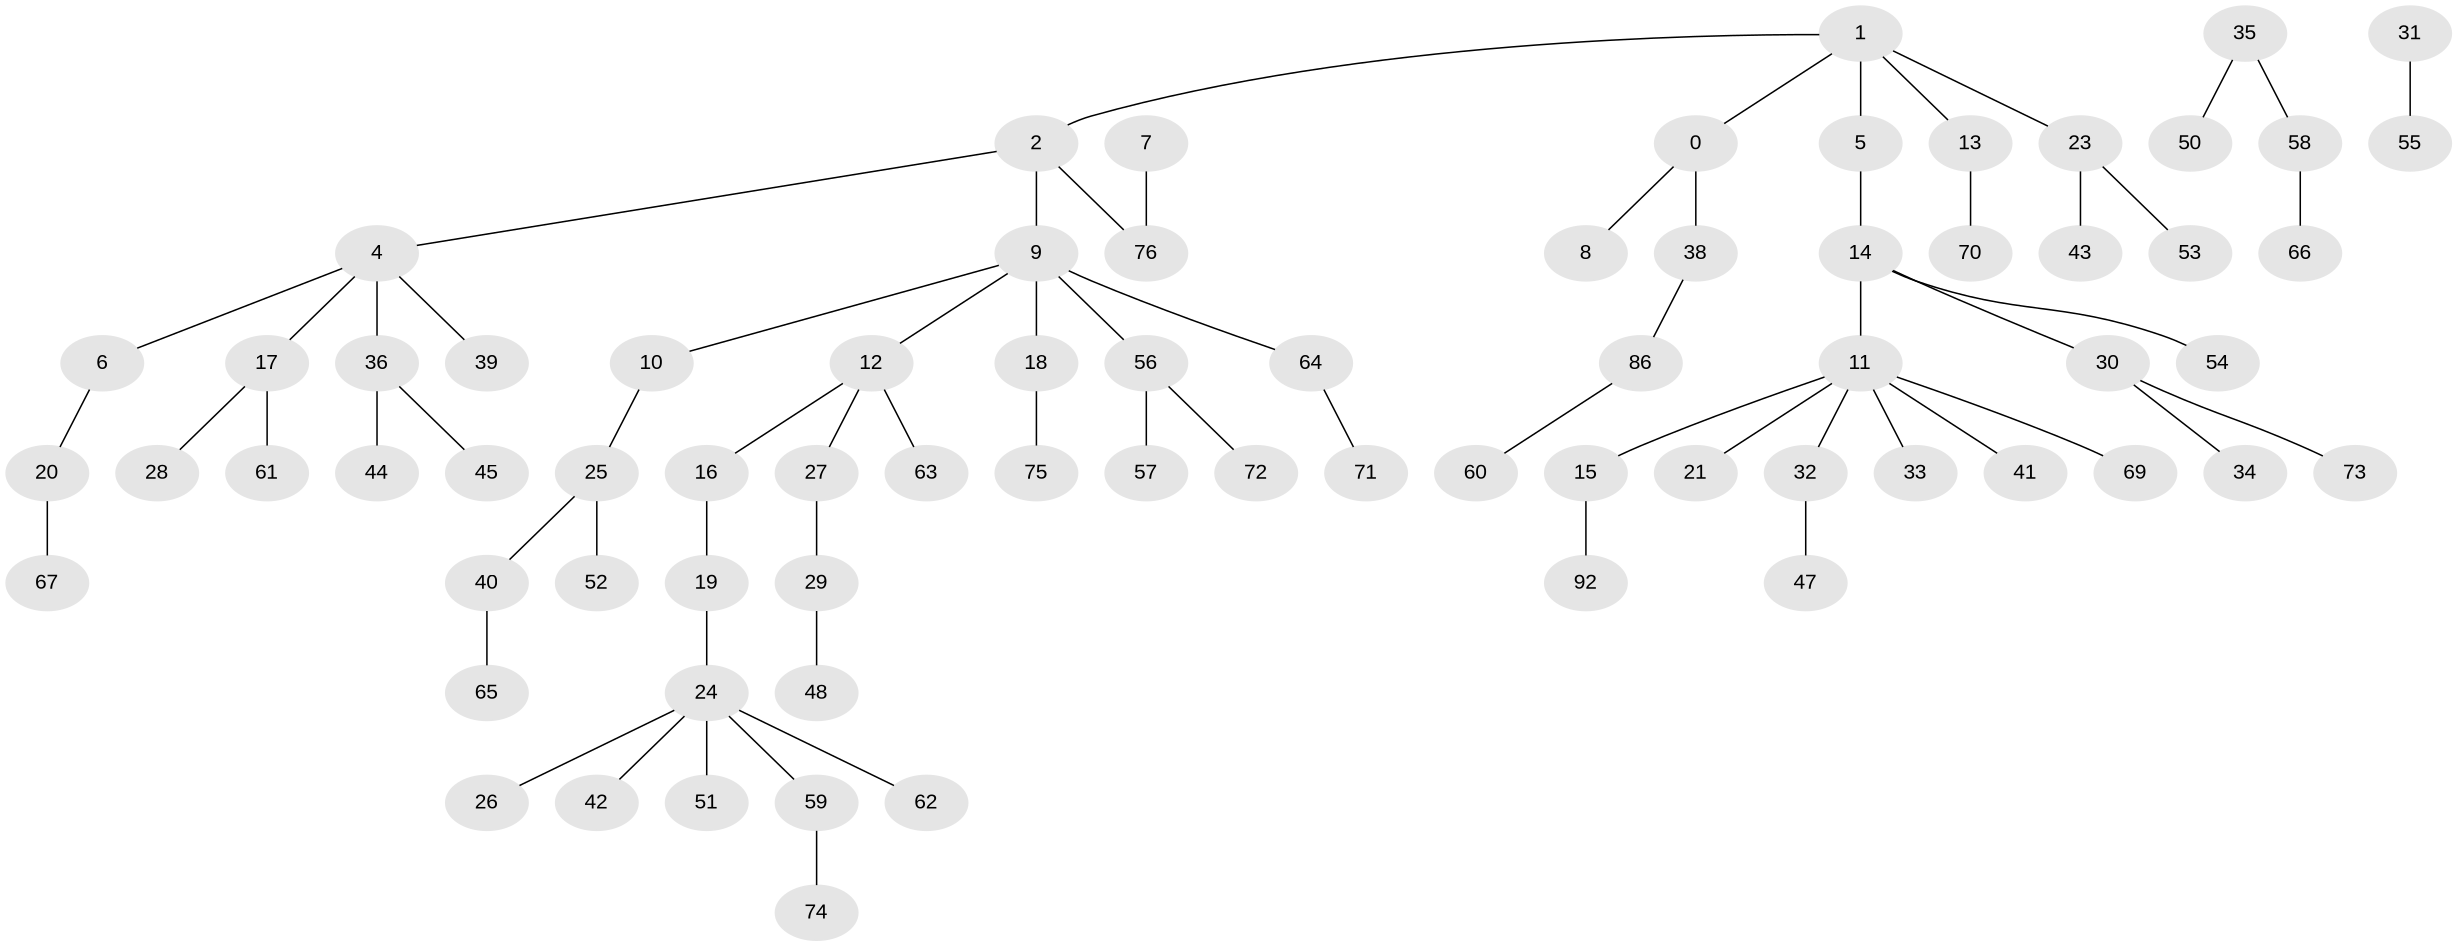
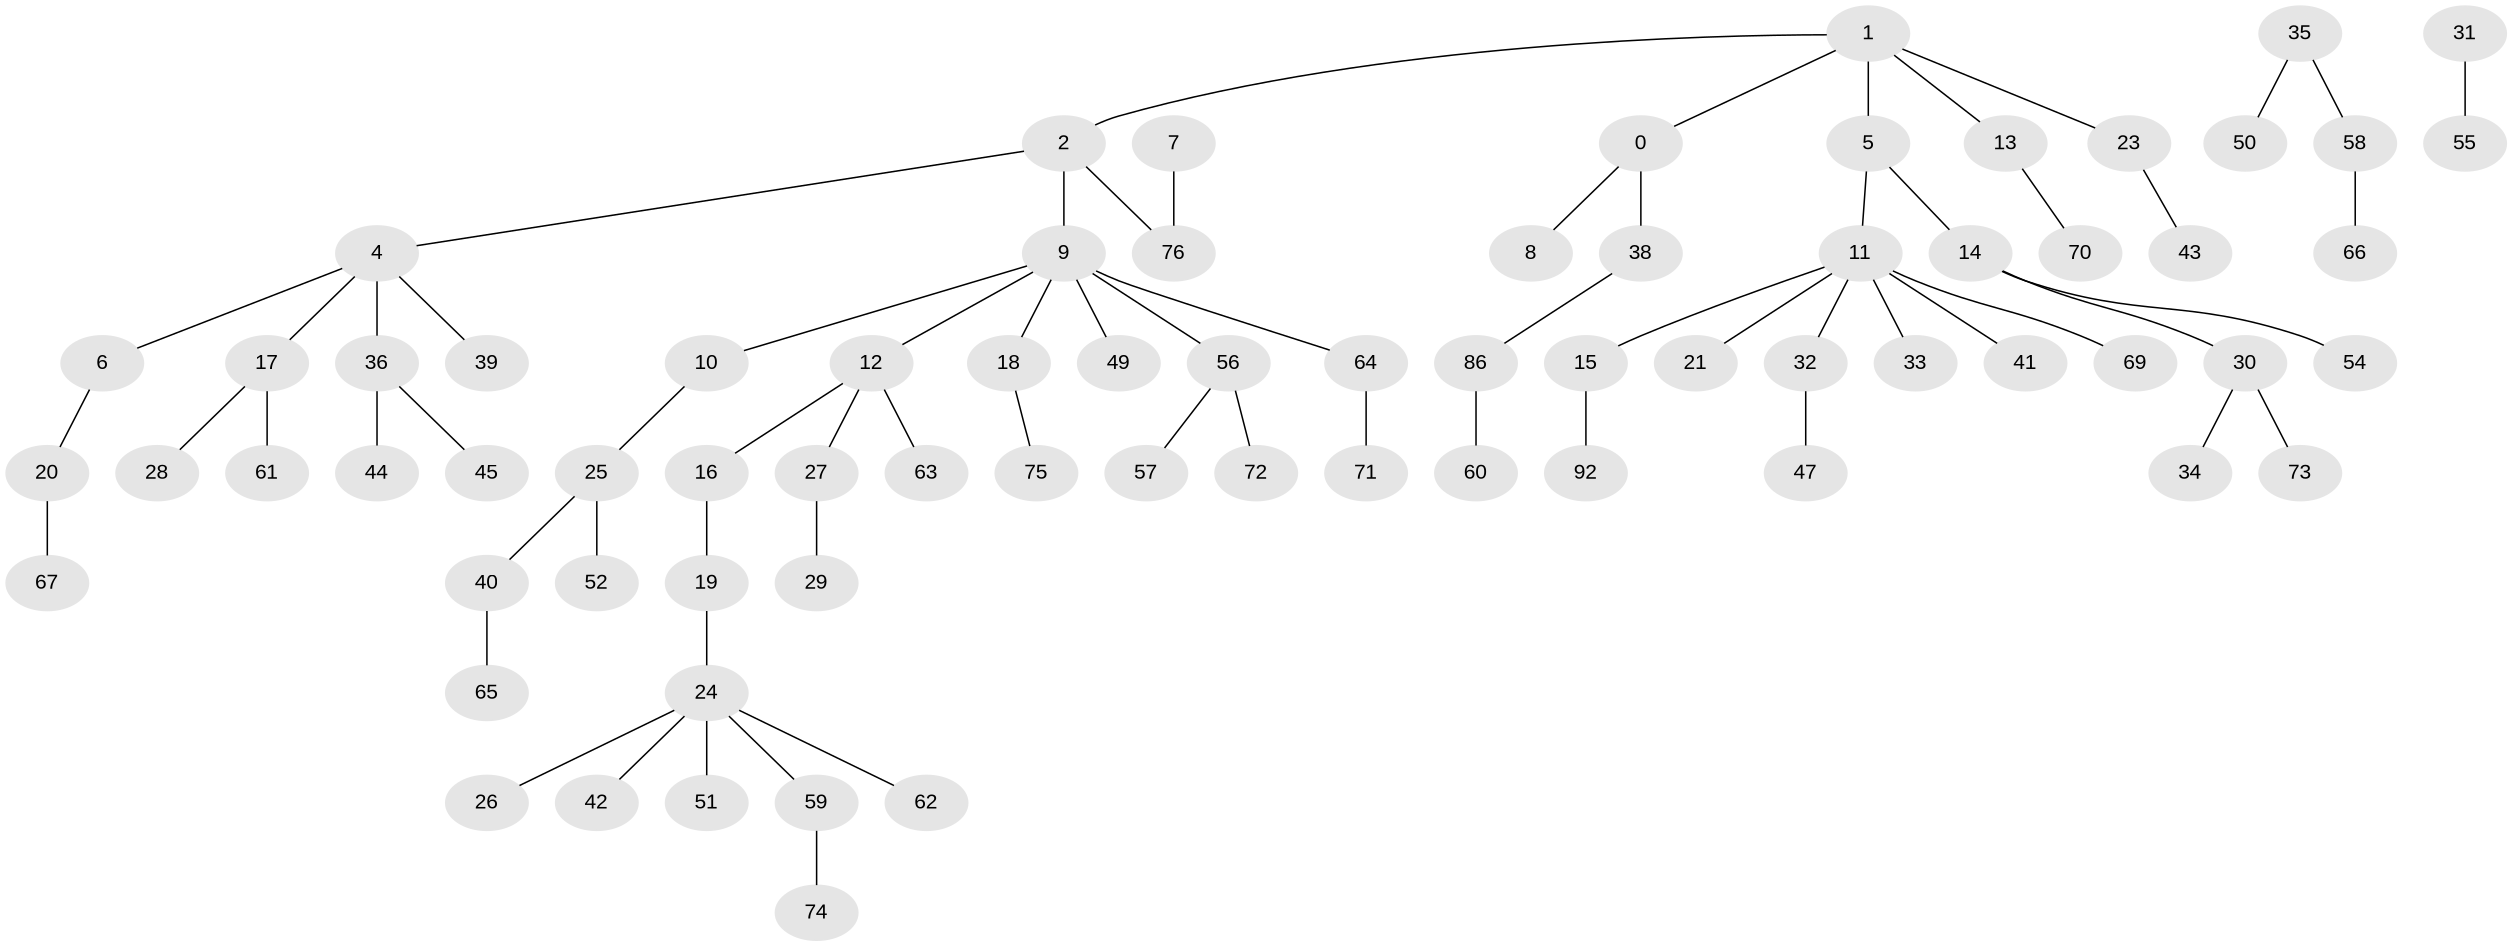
node "53": removed
edge "14" -- "11": now "5" -- "11"
node "49": added
node "48": removed
